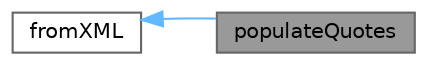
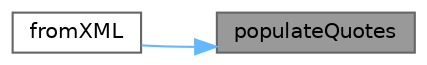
edge "populateQuotes" -> "fromXML": reversed
